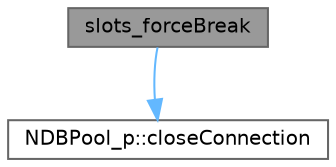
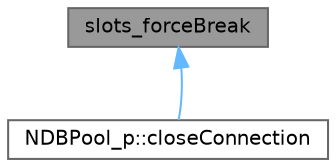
edge "slots_forceBreak" -> "NDBPool_p::closeConnection": reversed
